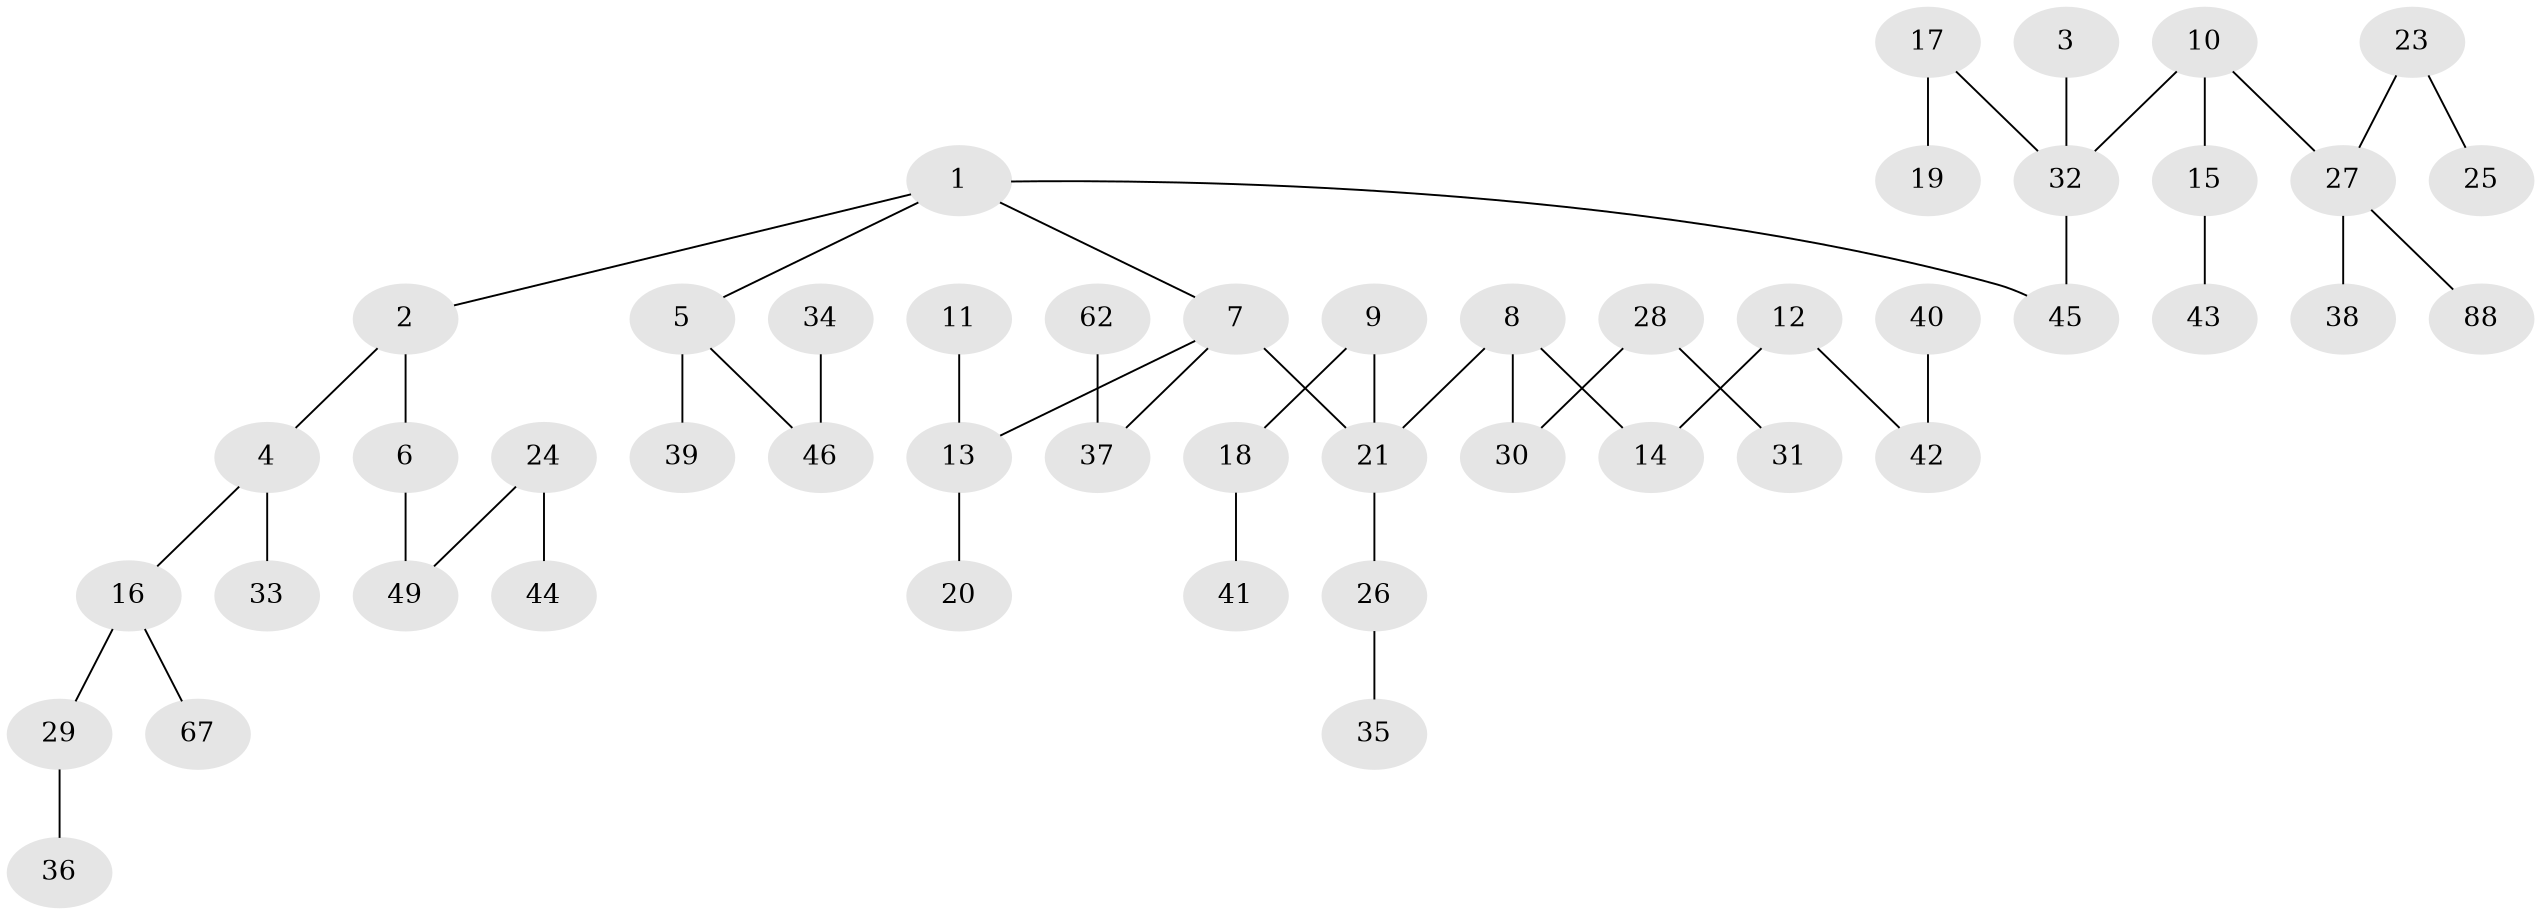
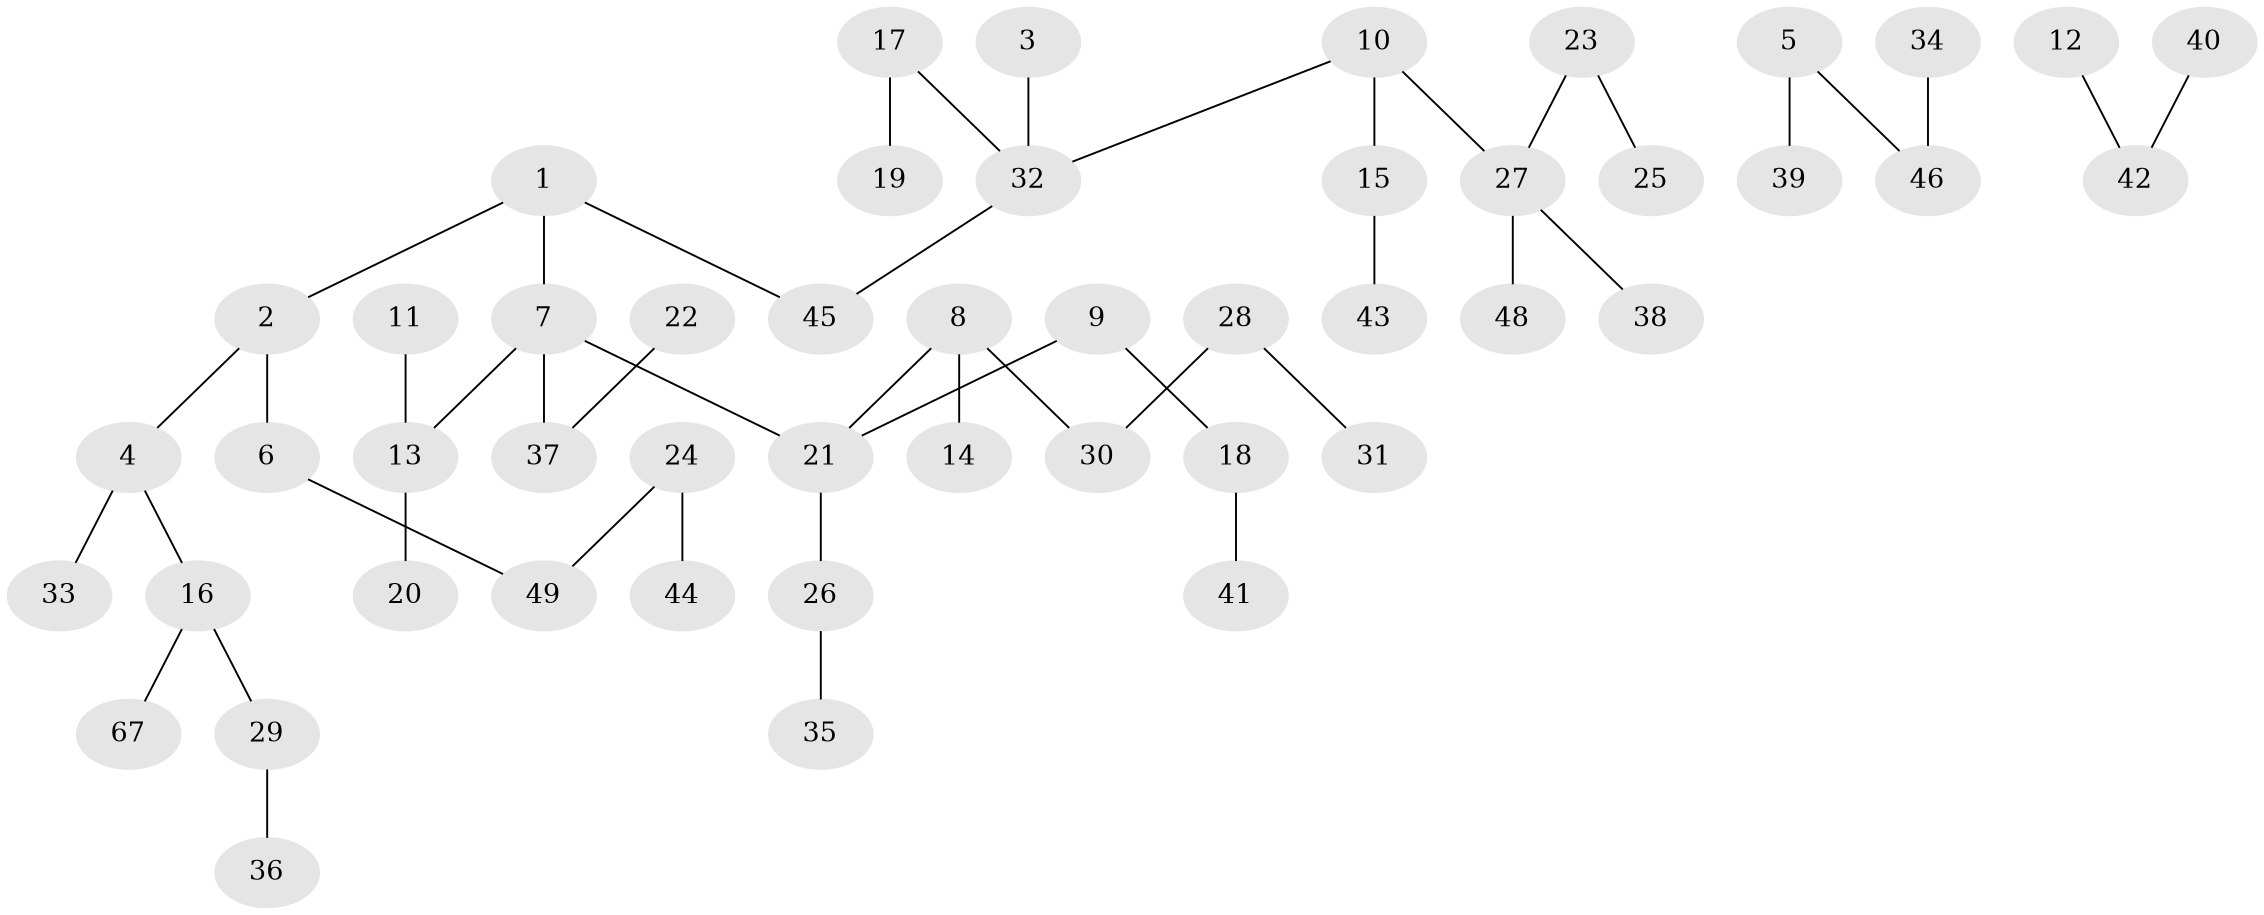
edge "1" -- "5": removed
node "62": label "62" -> "22"
node "88": label "88" -> "48"
edge "12" -- "14": removed
